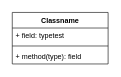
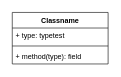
node "+ field: typetest": label "+ field: typetest" -> "+ type: typetest"
